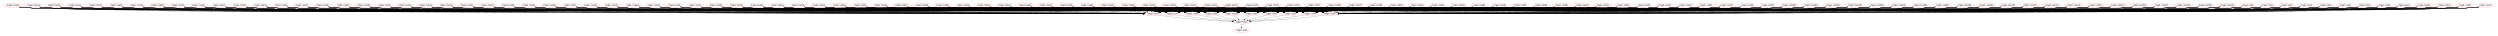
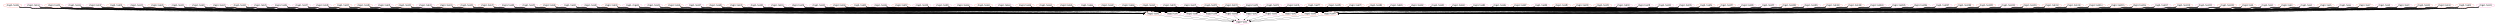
node "stage4-task1": removed
